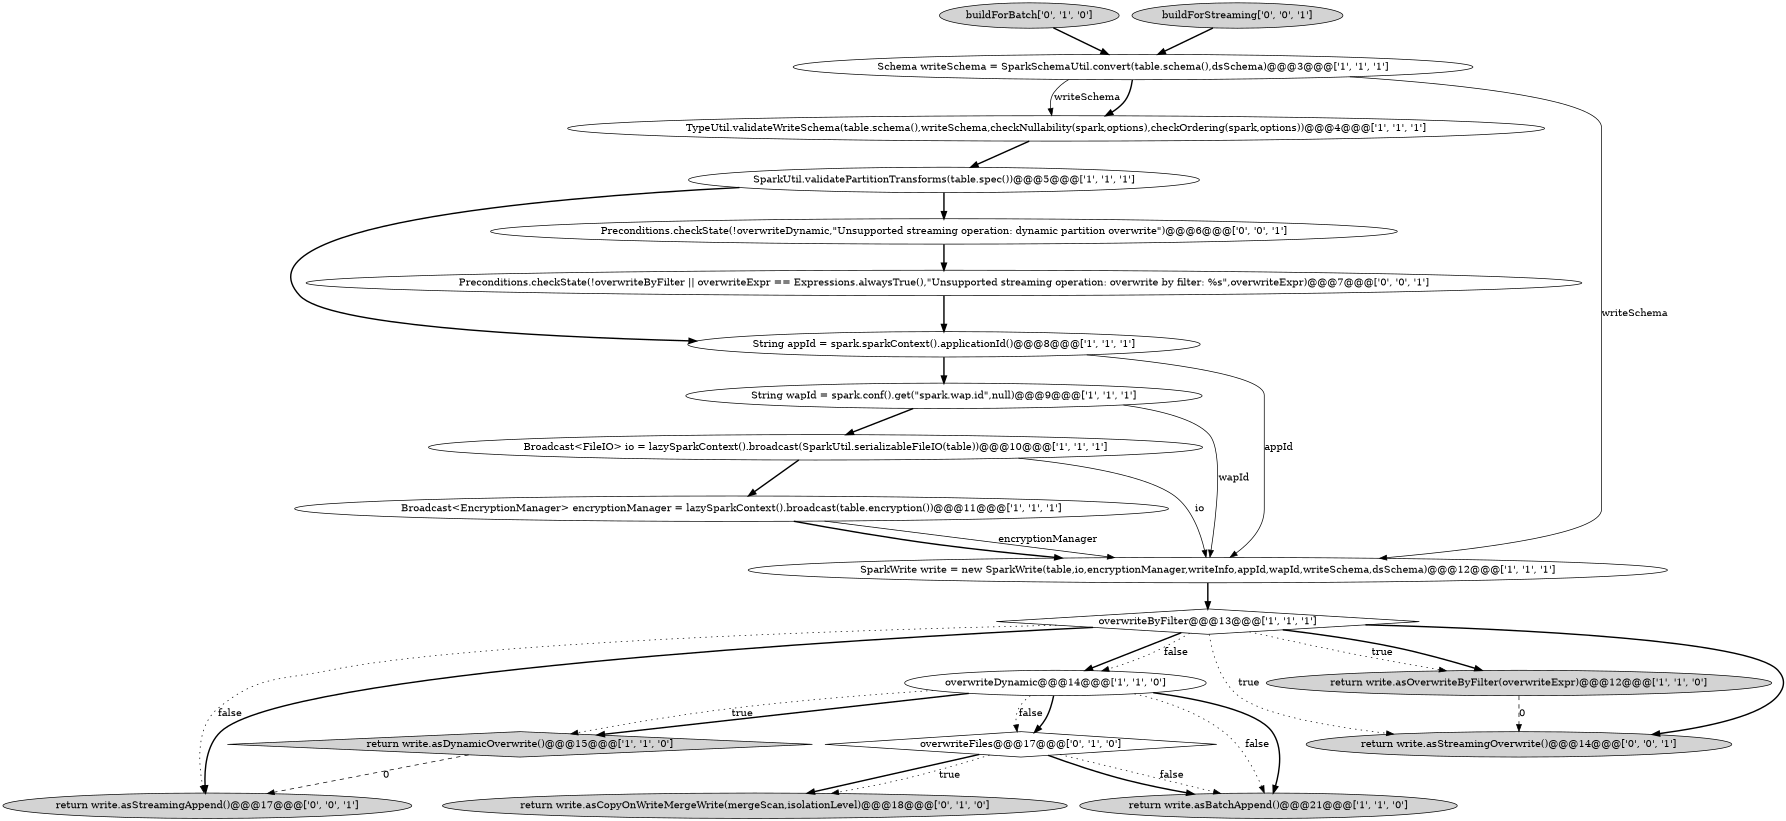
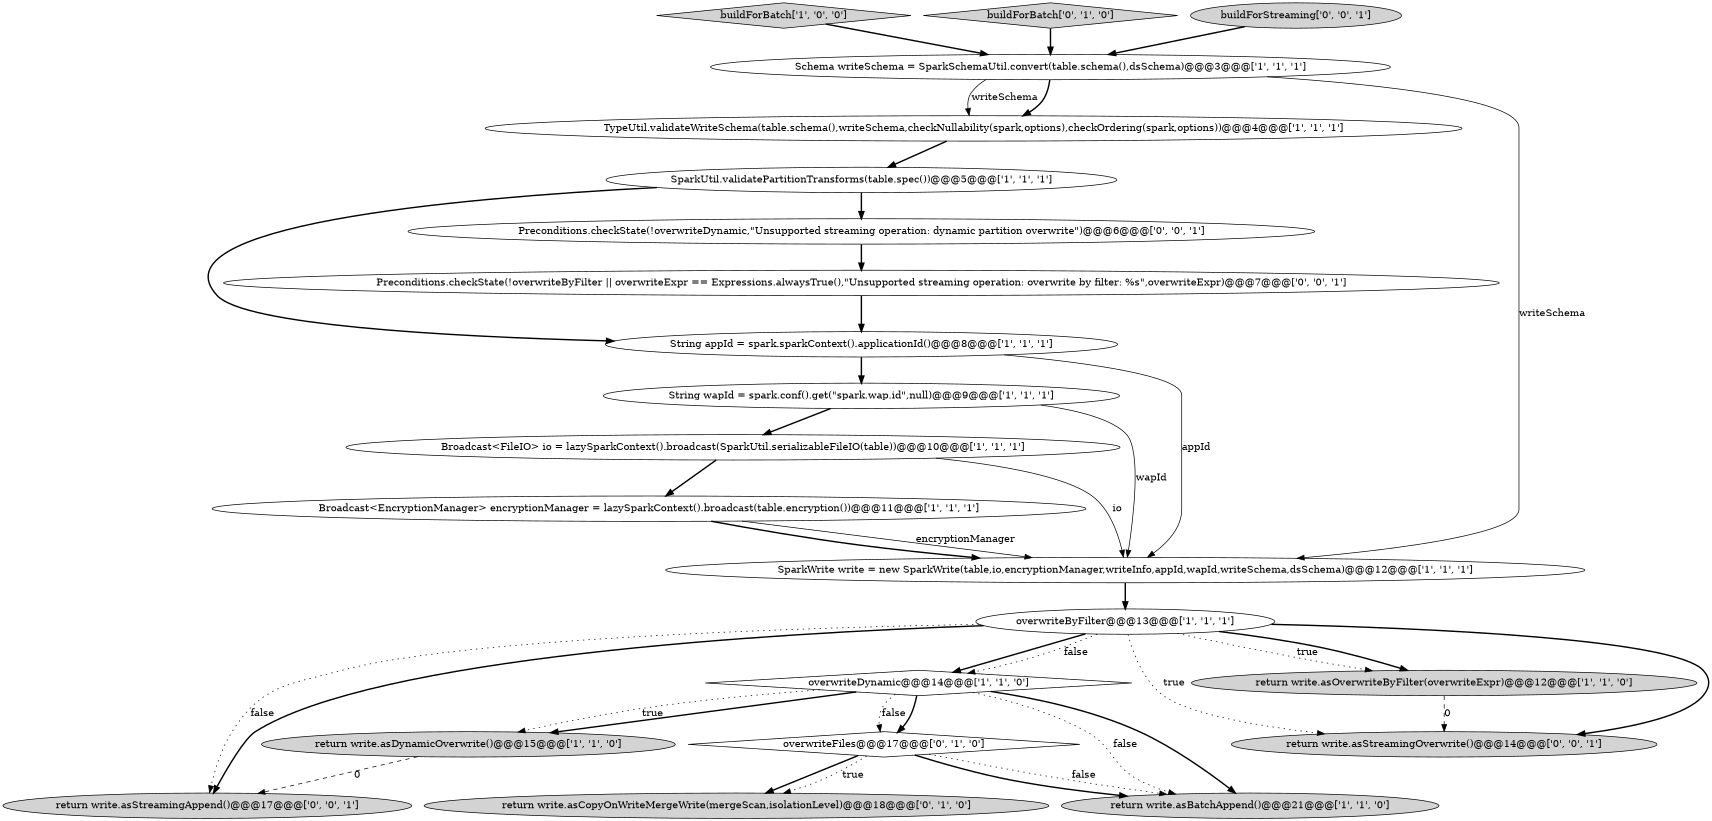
node "buildForBatch['1', '0', '0']": added
node "buildForBatch['0', '1', '0']": shape ellipse -> diamond
node "overwriteByFilter@@@13@@@['1', '1', '1']": shape diamond -> ellipse
node "overwriteDynamic@@@14@@@['1', '1', '0']": shape ellipse -> diamond
node "return write.asDynamicOverwrite()@@@15@@@['1', '1', '0']": shape diamond -> ellipse
